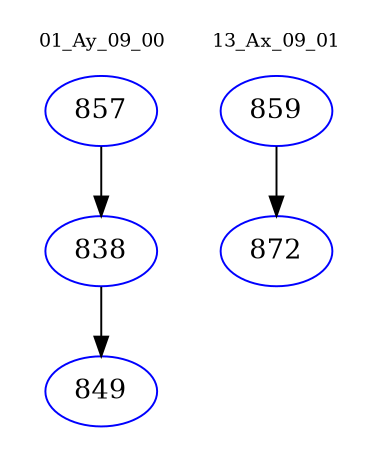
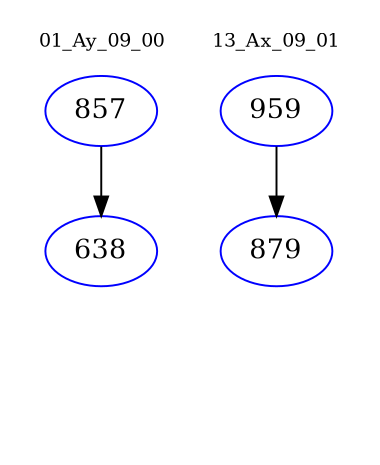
node "859": label "859" -> "959"
node "838": label "838" -> "638"
node "872": label "872" -> "879"
node "849": removed
